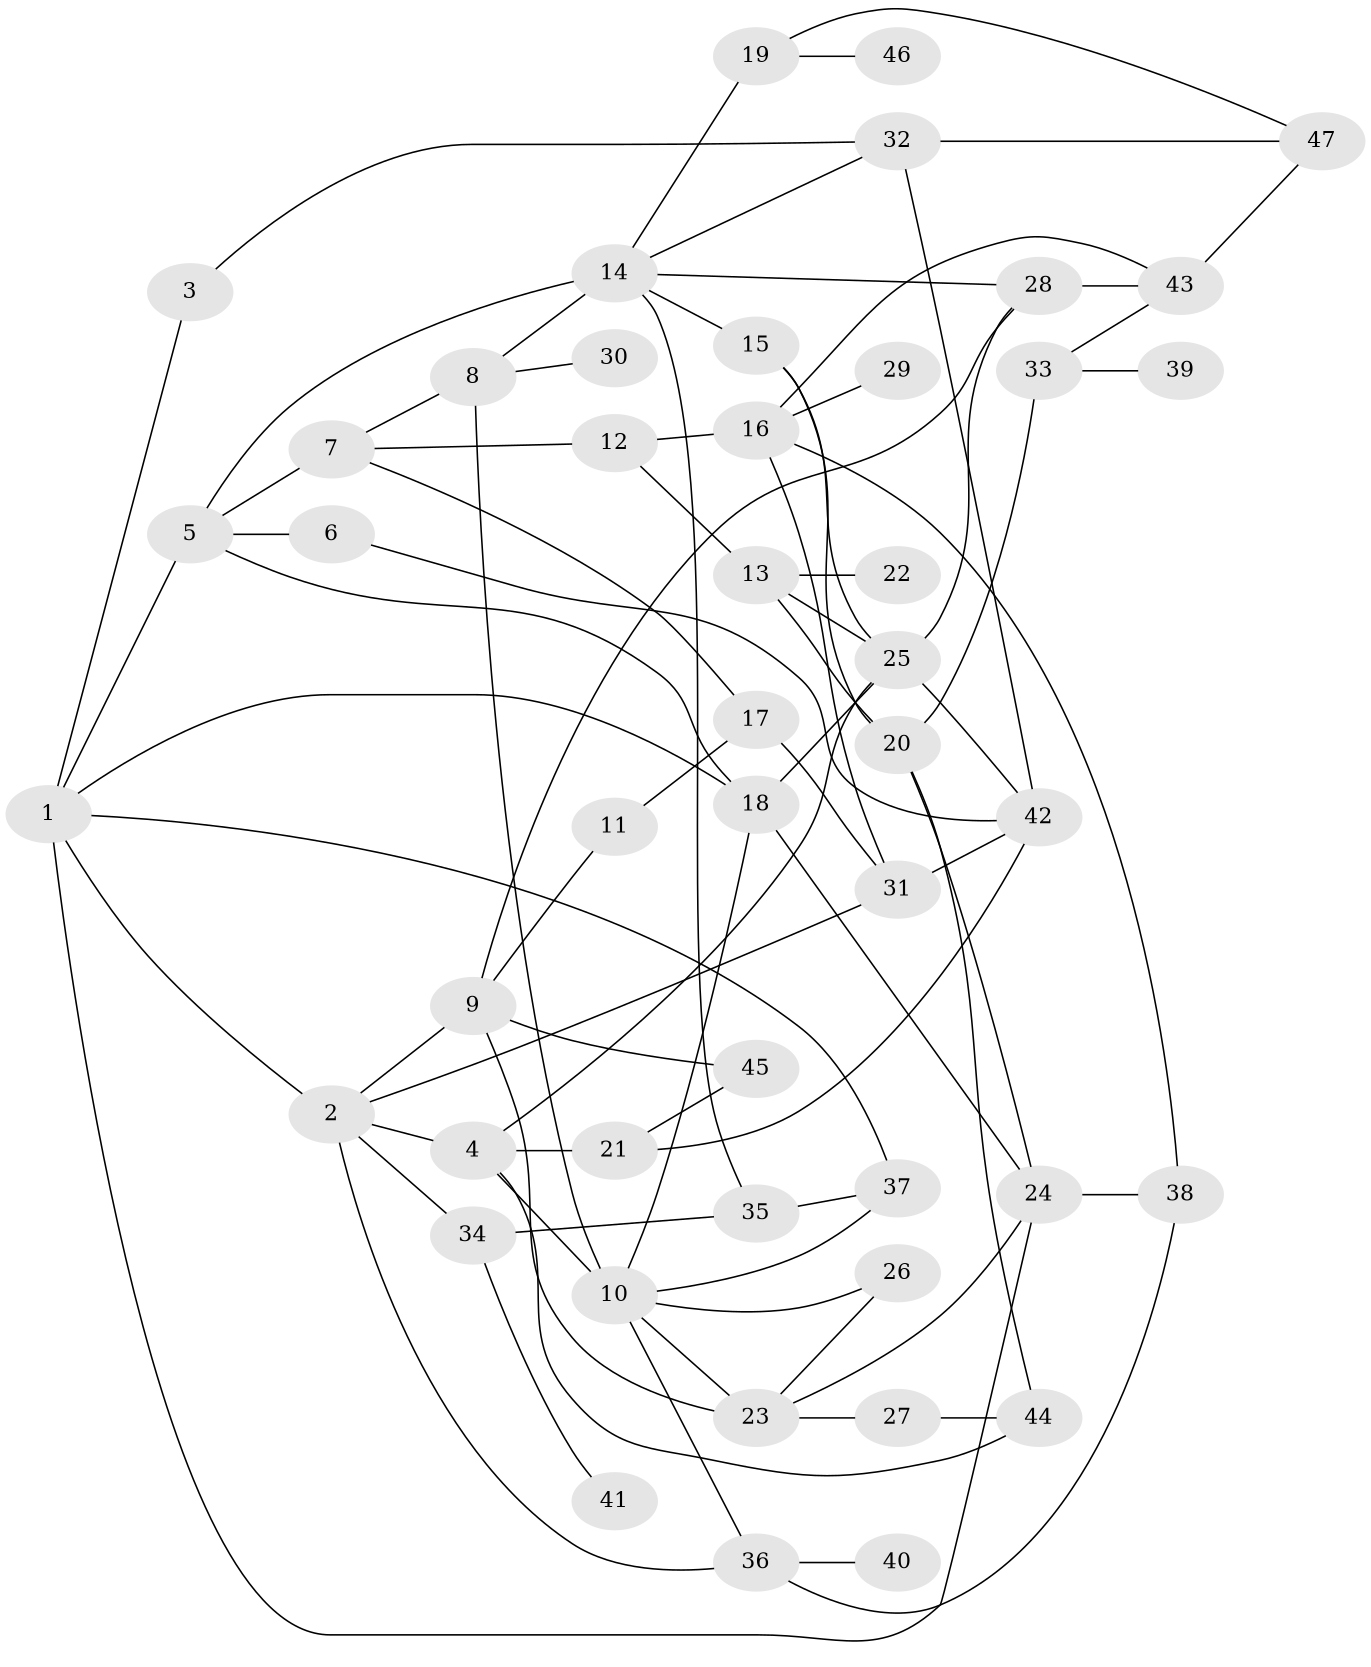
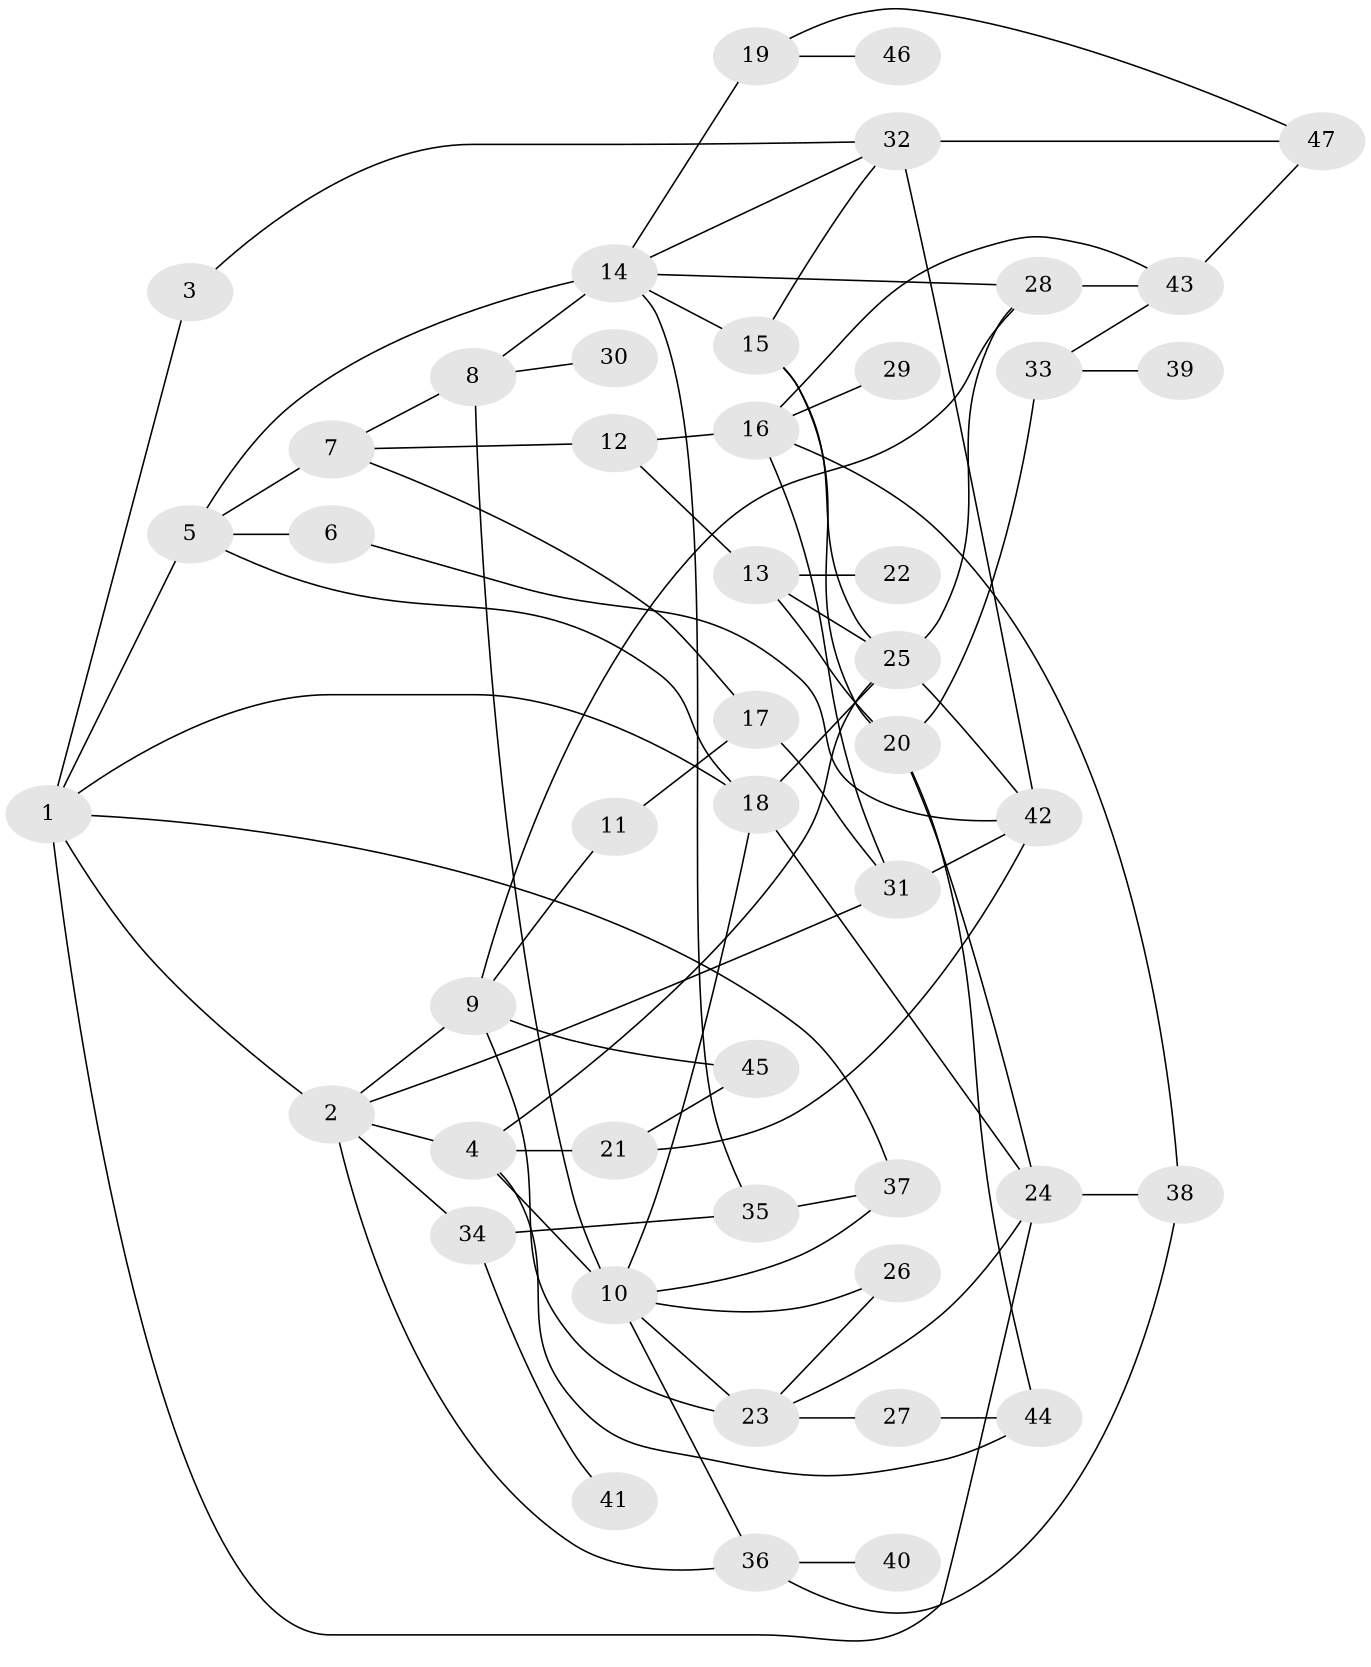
edge "32" -- "15": added
